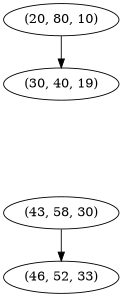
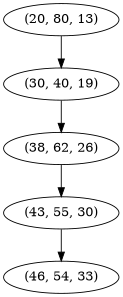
node "(20, 80, 10)": label "(20, 80, 10)" -> "(20, 80, 13)"
node "(38, 62, 26)": added
node "(43, 58, 30)": label "(43, 58, 30)" -> "(43, 55, 30)"
node "(46, 52, 33)": label "(46, 52, 33)" -> "(46, 54, 33)"
